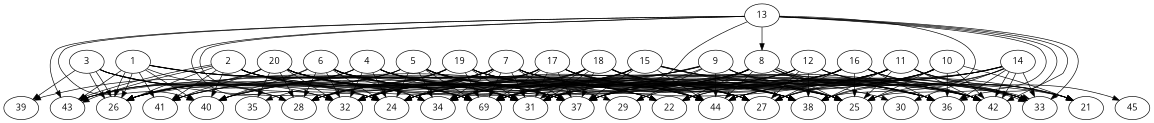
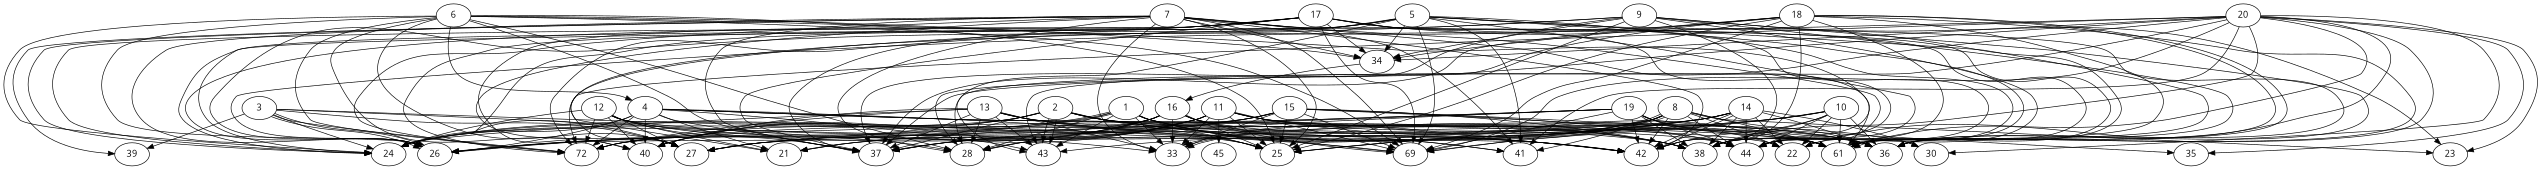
edge "13" -> "8": now "13" -> "28"
edge "16" -> "34": reversed
edge "6" -> "42": now "6" -> "4"
edge "11" -> "44": now "11" -> "30"
node "32": label "32" -> "72"
node "31": label "31" -> "61"
node "29": label "29" -> "23"
